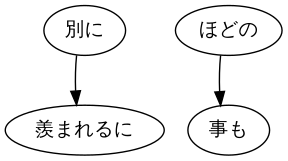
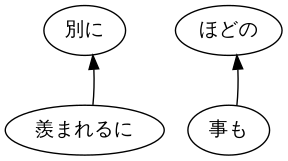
edge "別に" -> "羨まれるに": reversed
edge "ほどの" -> "事も": reversed
